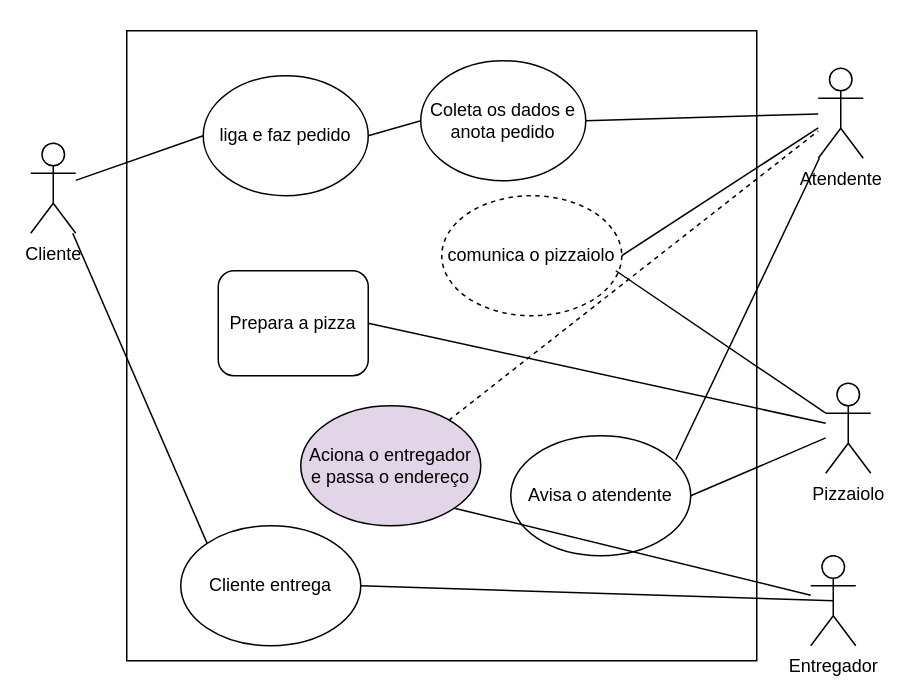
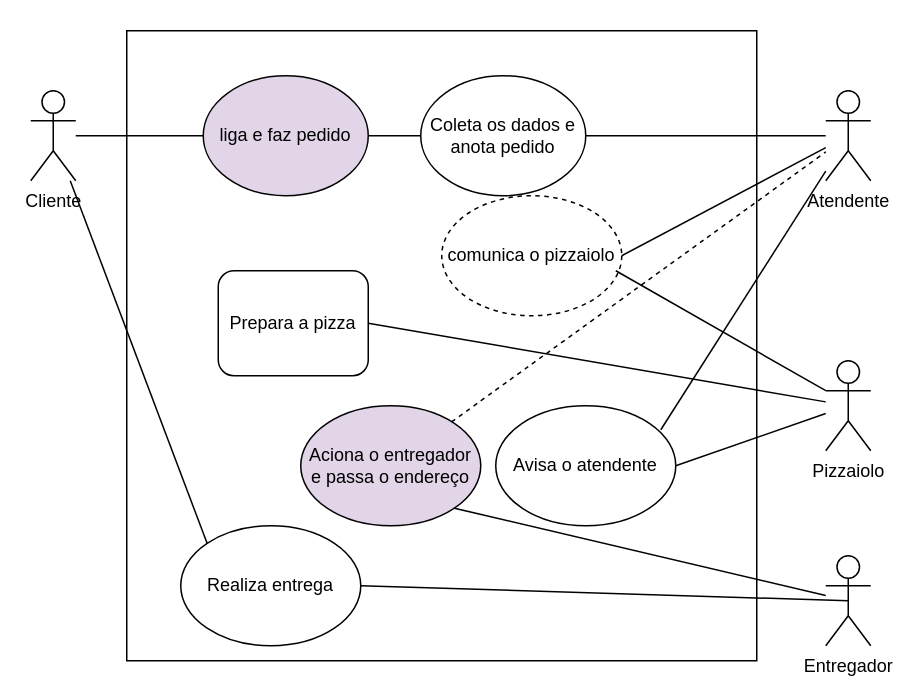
node "Atendente": moved (841, 113) -> (848, 136)
node "Coleta os dados e anota pedido": moved (503, 121) -> (503, 136)
node "liga e faz pedido": fillcolor #ffffff -> #e1d5e7
node "Cliente": moved (53, 188) -> (53, 136)
node "Pizzaiolo": moved (848, 428) -> (848, 406)
node "Avisa o atendente": moved (601, 496) -> (586, 466)
node "Cliente entrega": label "Cliente entrega" -> "Realiza entrega"
node "Entregador": moved (833, 601) -> (848, 601)
